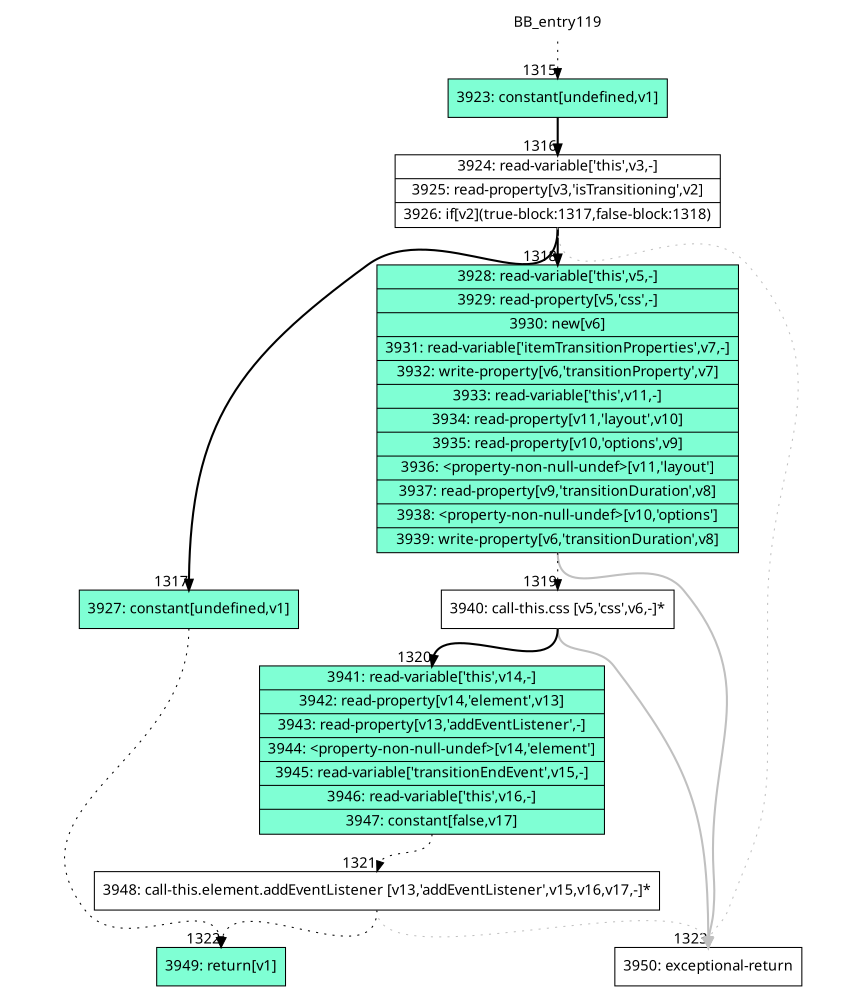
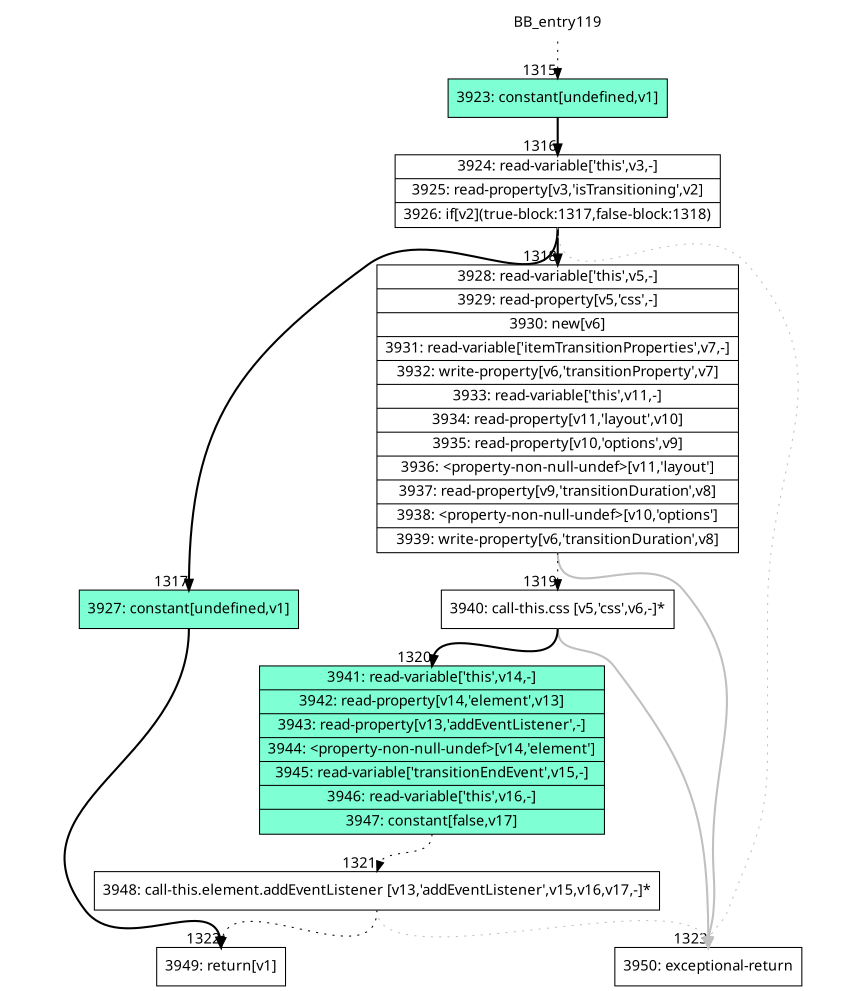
node "3928: read-variable['this',v5,-]": fillcolor aquamarine -> white
edge "3927: constant[undefined,v1]" -> "3949: return[v1]": style dotted -> bold
node "3949: return[v1]": fillcolor aquamarine -> white
